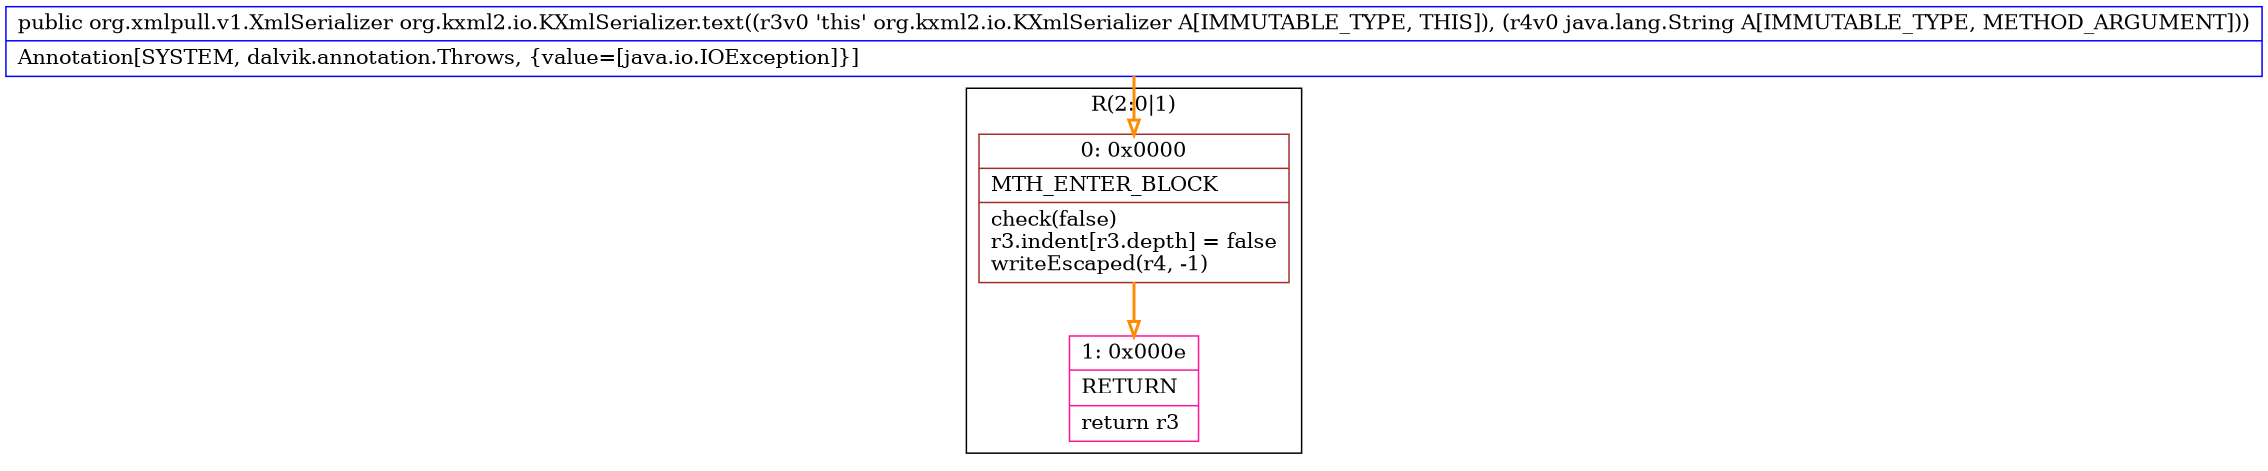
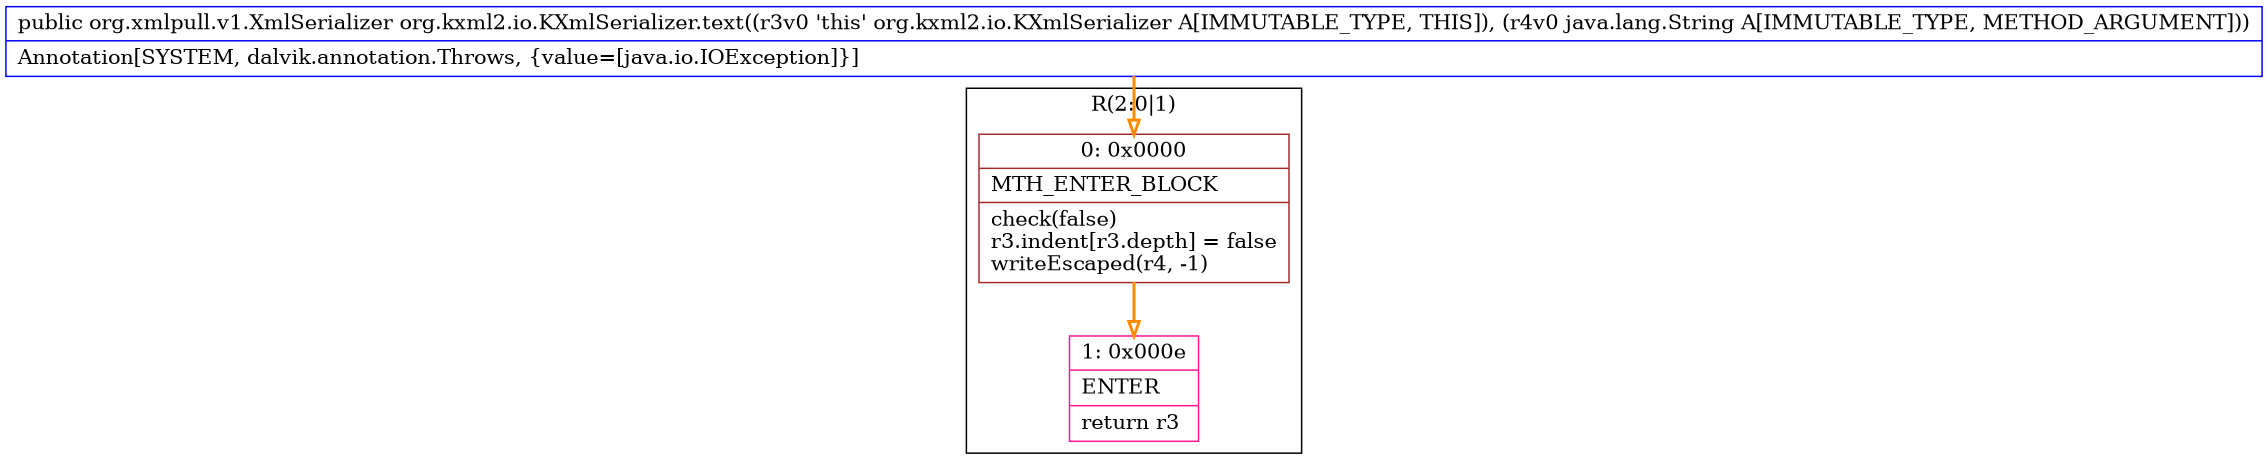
node "1: 0x000e": text "RETURN" -> "ENTER"
